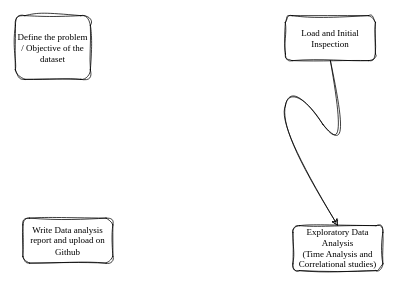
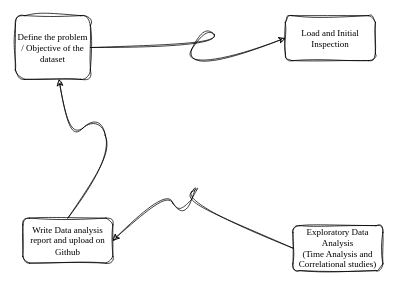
edge "Define the problem / Objective of the dataset" -> "Load and Initial Inspection": added
edge "Load and Initial Inspection" -> "Exploratory Data Analysis (Time Analysis and Correlational studies)": removed
edge "Write Data analysis report and upload on Github" -> "Define the problem / Objective of the dataset": added
edge "Exploratory Data Analysis (Time Analysis and Correlational studies)" -> "Write Data analysis report and upload on Github": added
